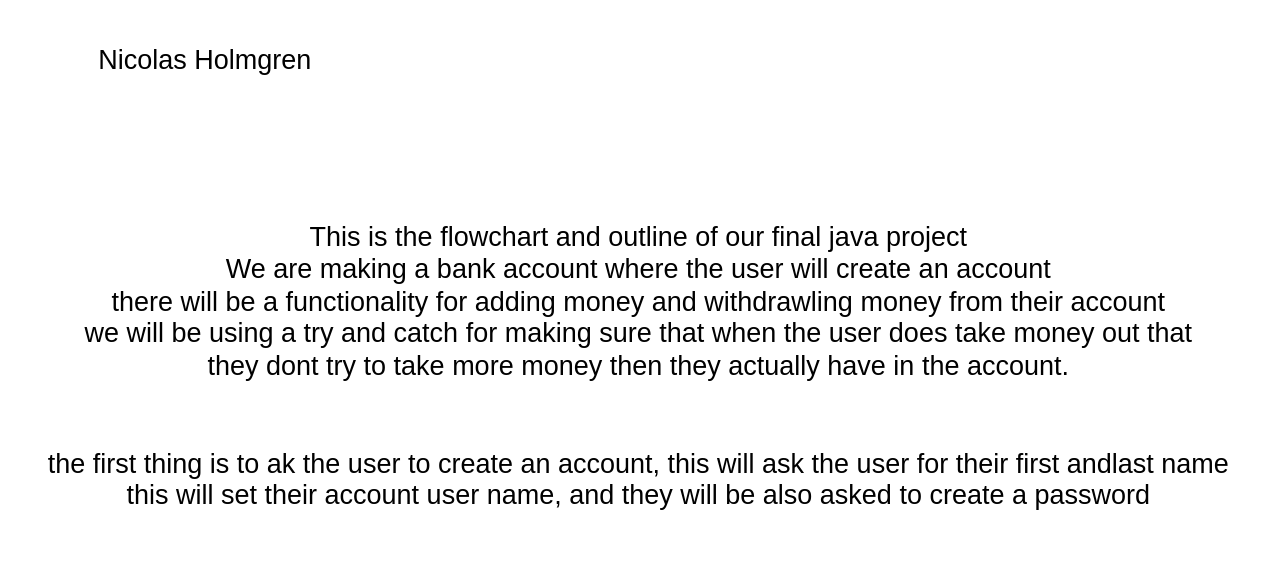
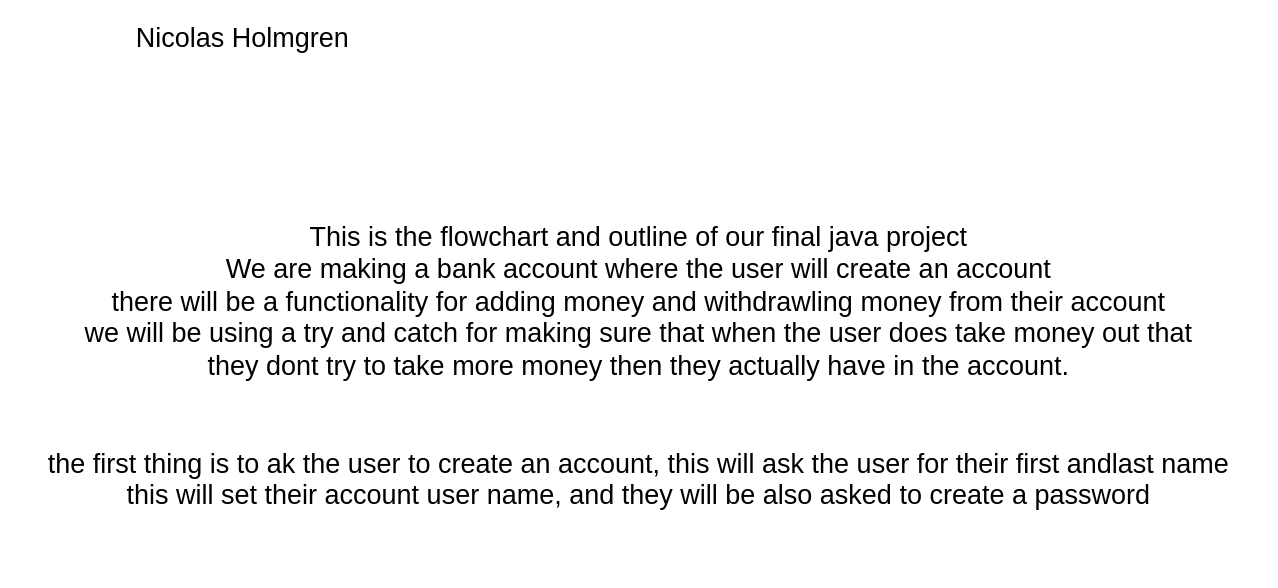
node "Nicolas Holmgren": moved (205, 61) -> (242, 38)
